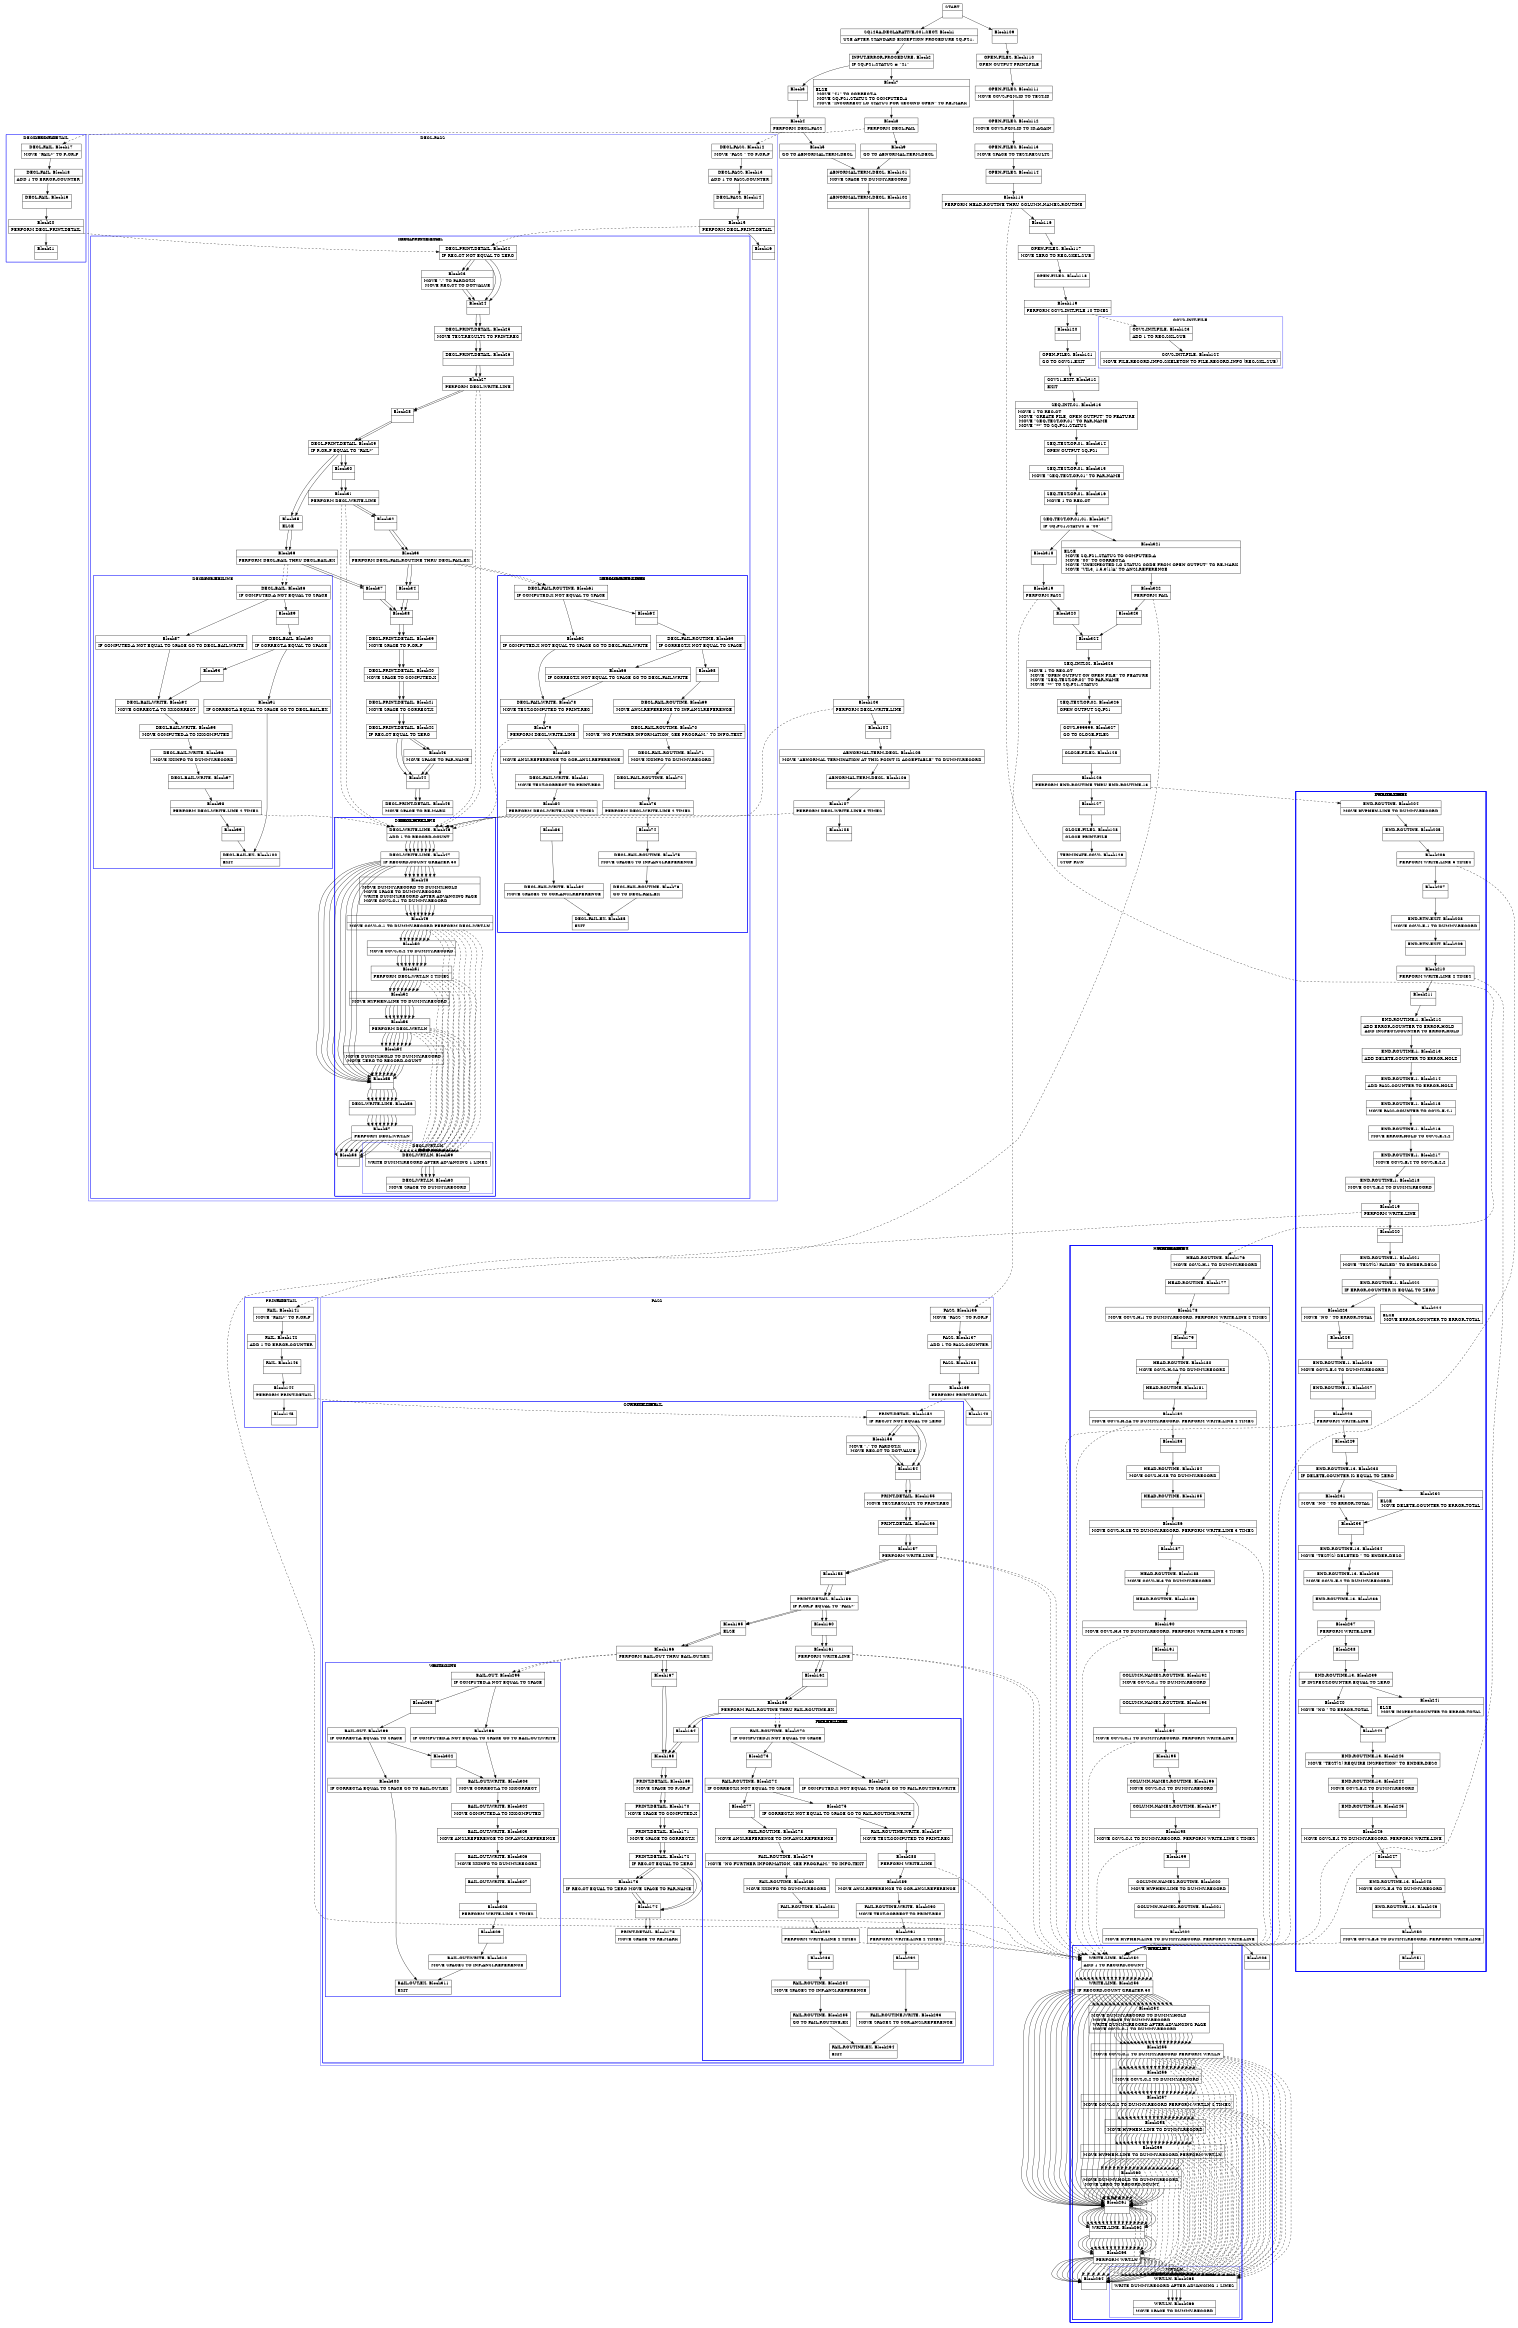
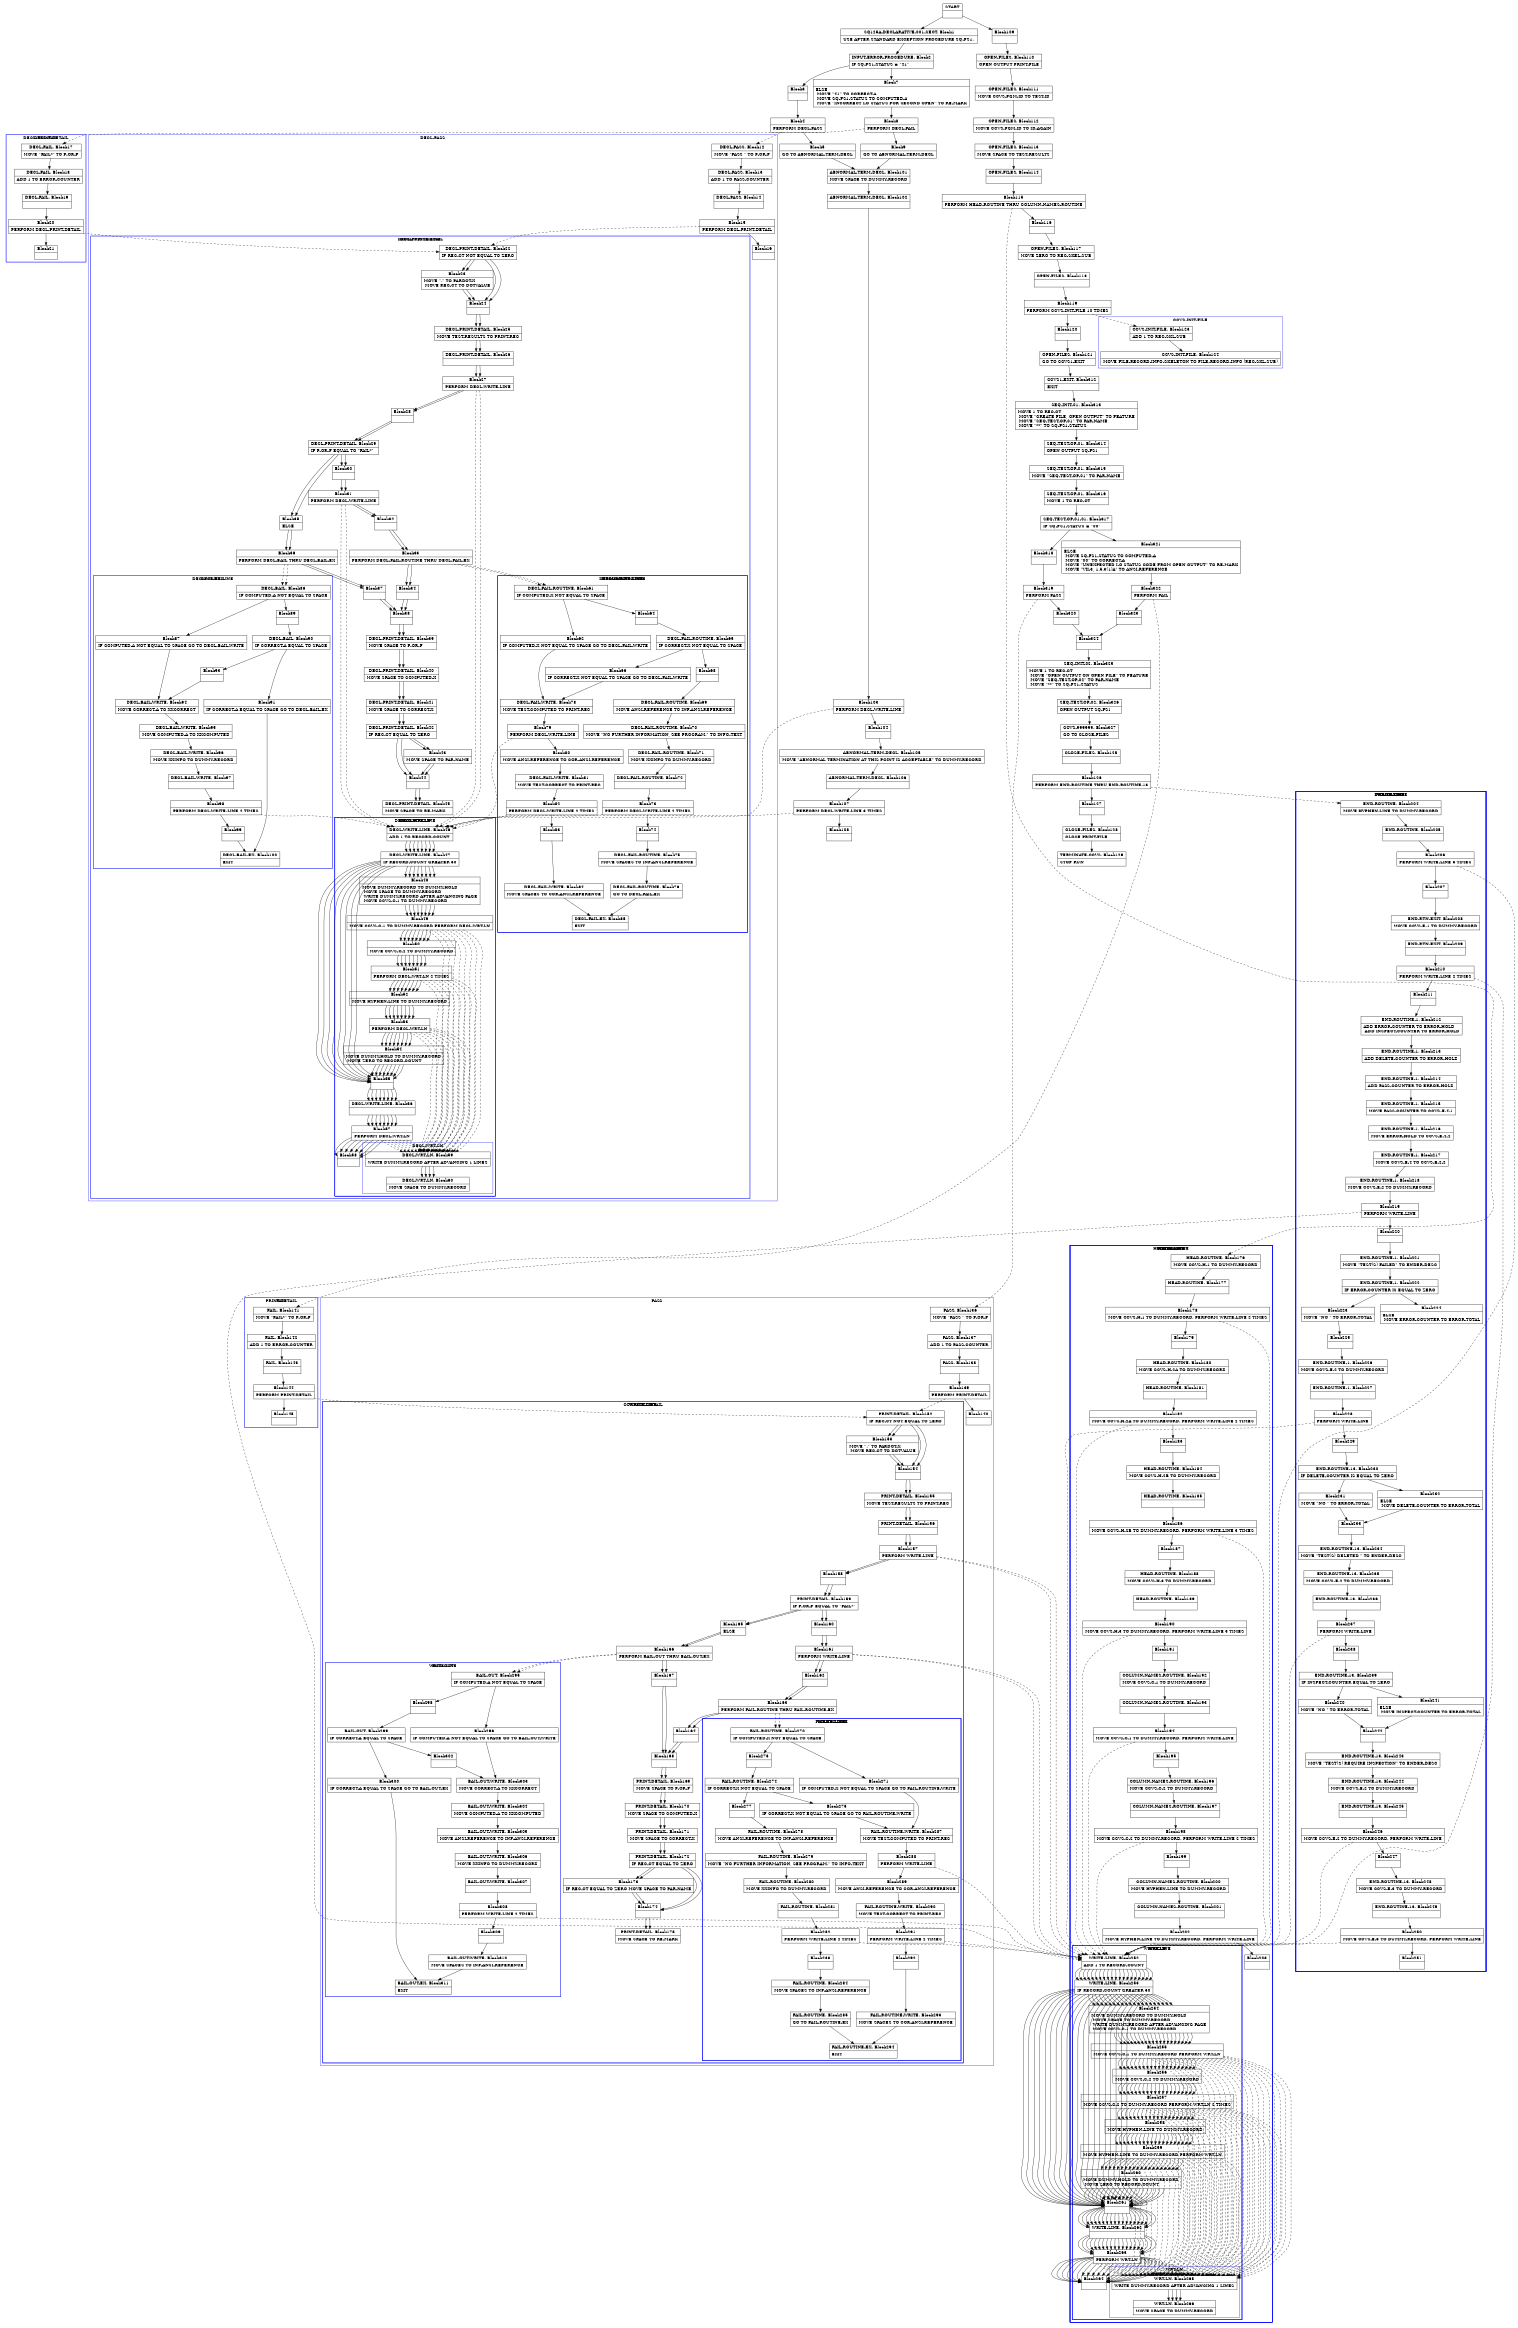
edge "Block82" -> "Block83": added
